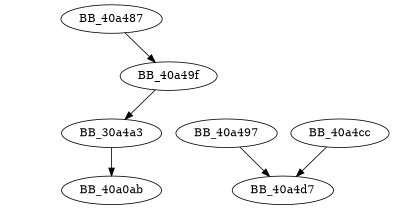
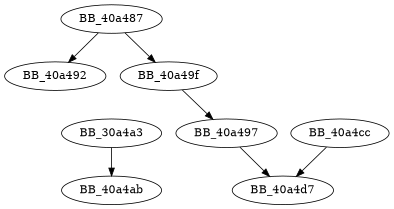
node "BB_40a492": added
edge "BB_40a49f" -> "BB_30a4a3": now "BB_40a49f" -> "BB_40a497"
node "BB_40a0ab": label "BB_40a0ab" -> "BB_40a4ab"
